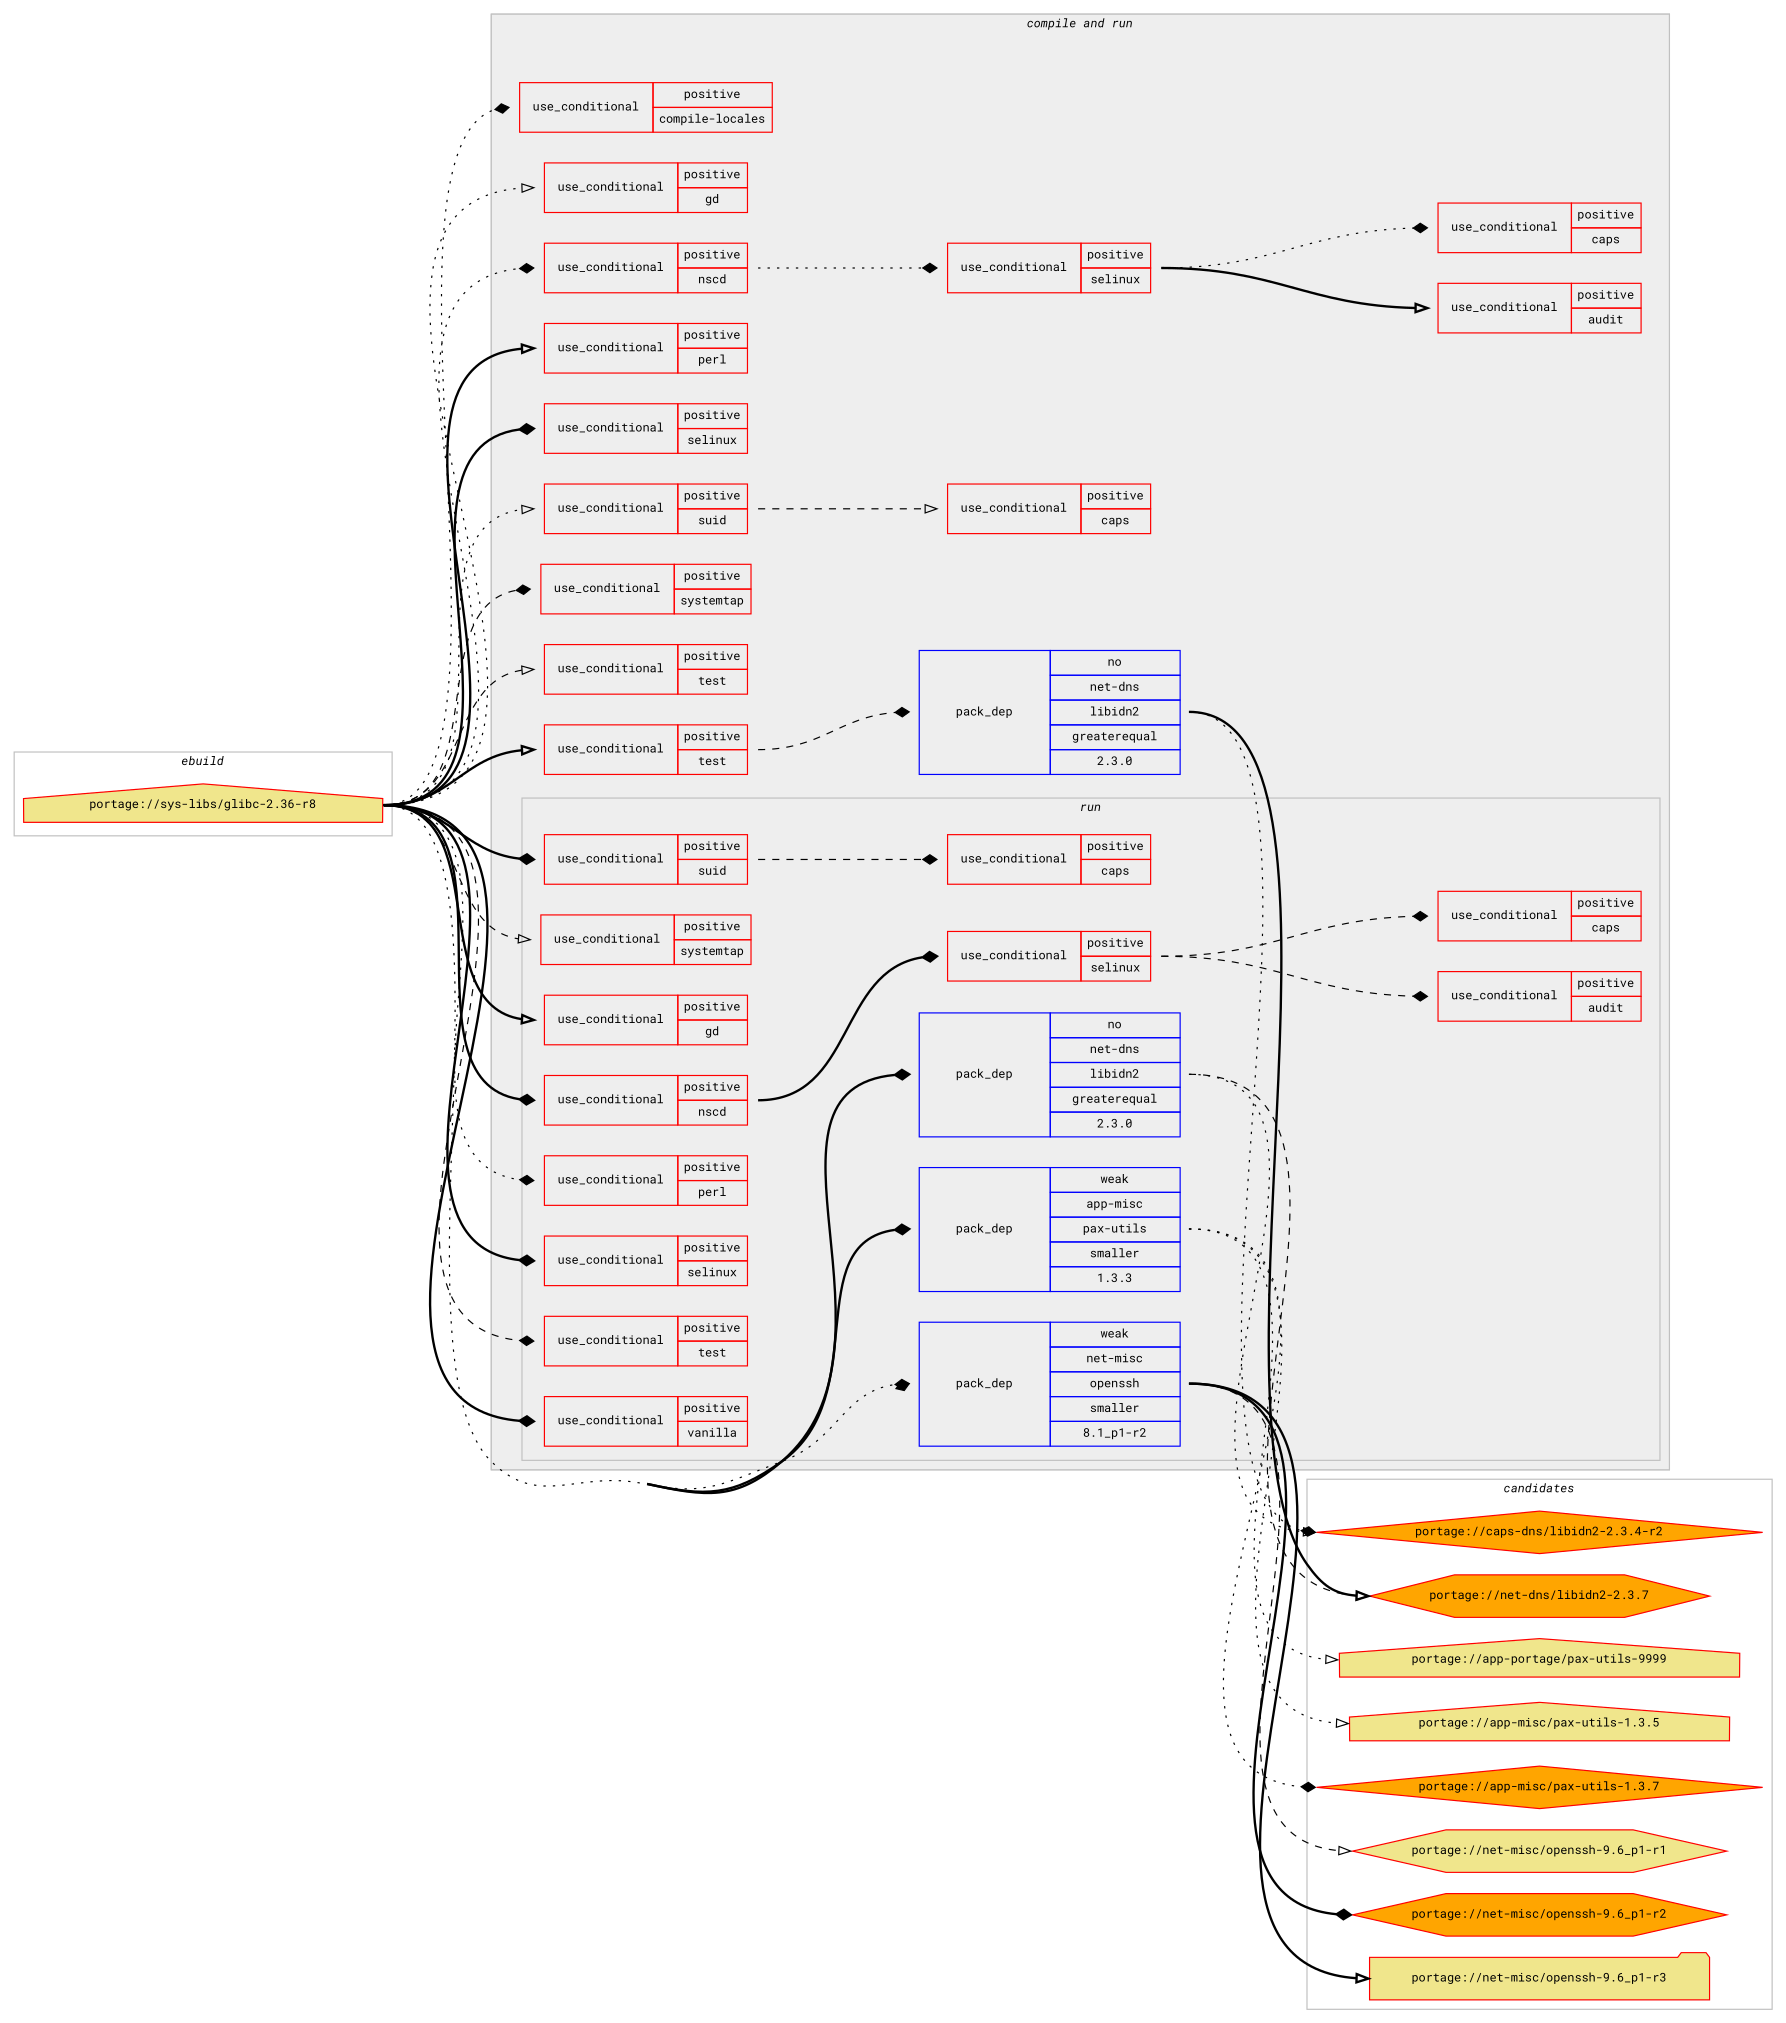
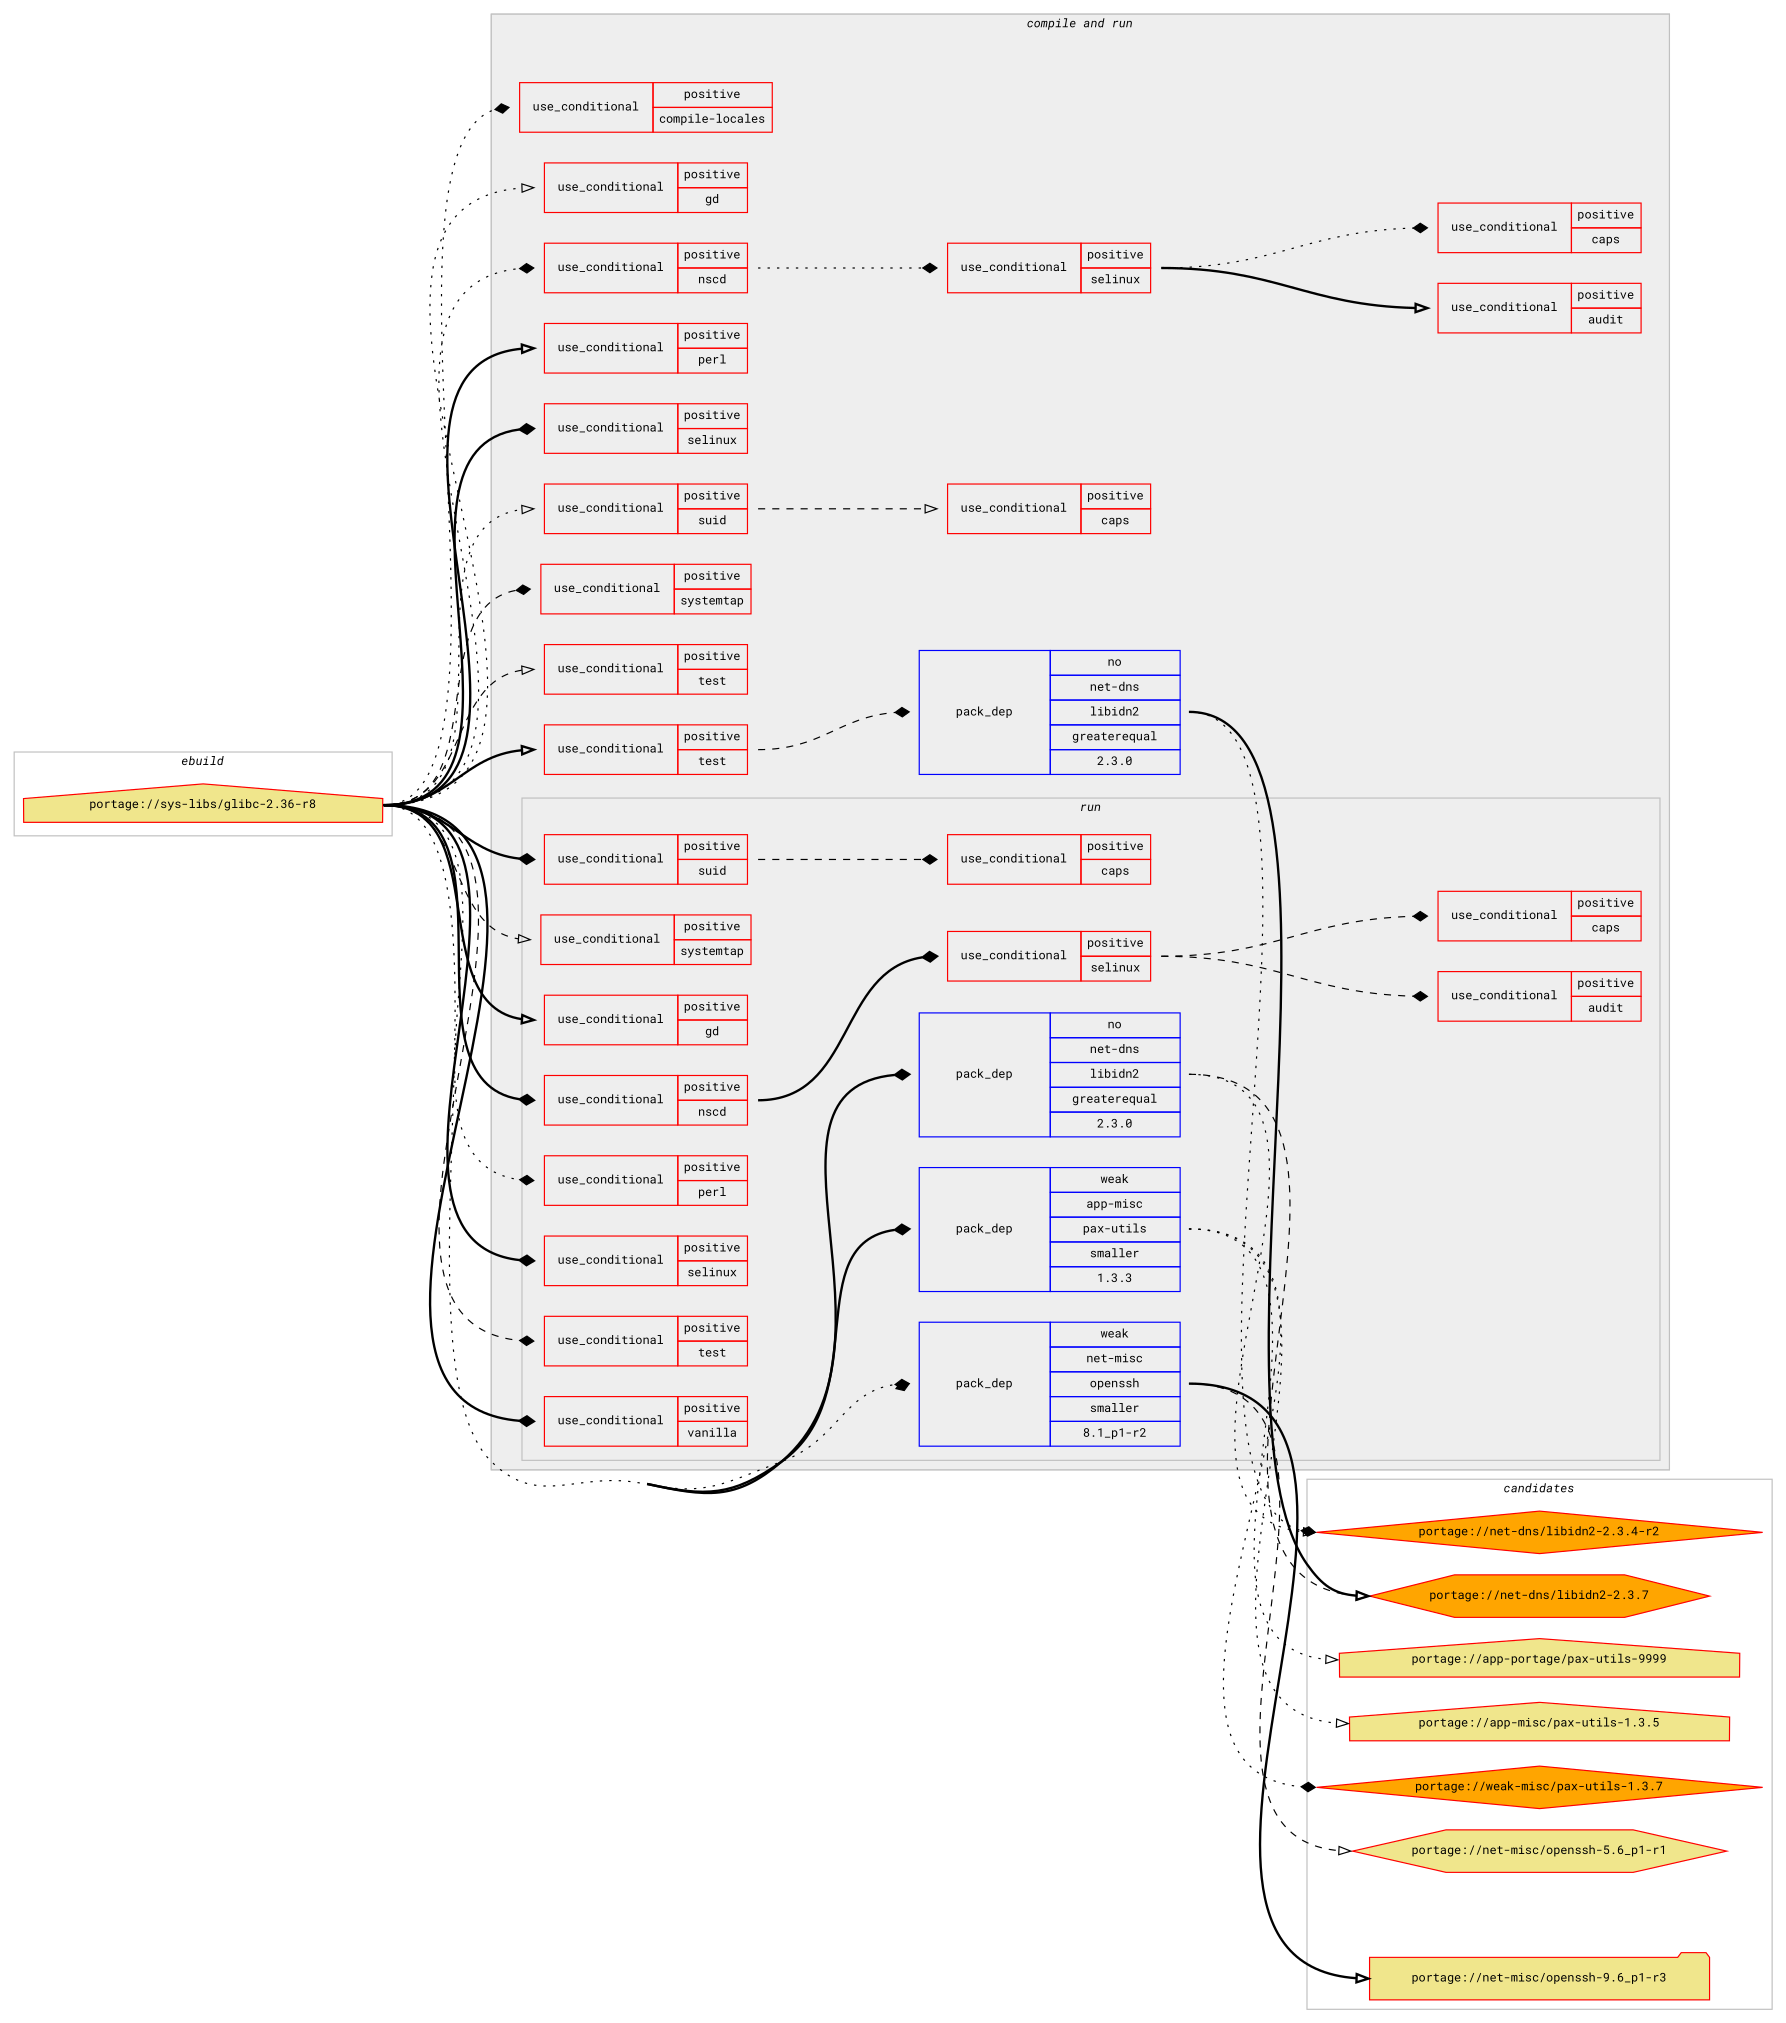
node "portage://caps-dns/libidn2-2.3.4-r2": label "portage://caps-dns/libidn2-2.3.4-r2" -> "portage://net-dns/libidn2-2.3.4-r2"
node "portage://app-misc/pax-utils-1.3.7": label "portage://app-misc/pax-utils-1.3.7" -> "portage://weak-misc/pax-utils-1.3.7"
node "portage://net-misc/openssh-9.6_p1-r1": label "portage://net-misc/openssh-9.6_p1-r1" -> "portage://net-misc/openssh-5.6_p1-r1"
node "portage://net-misc/openssh-9.6_p1-r2": removed
